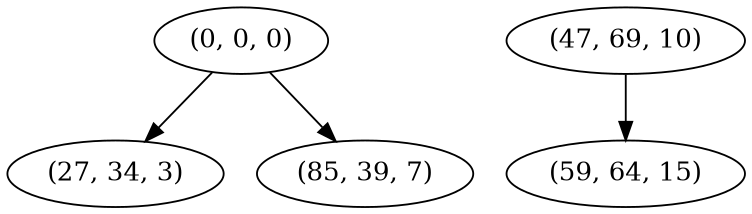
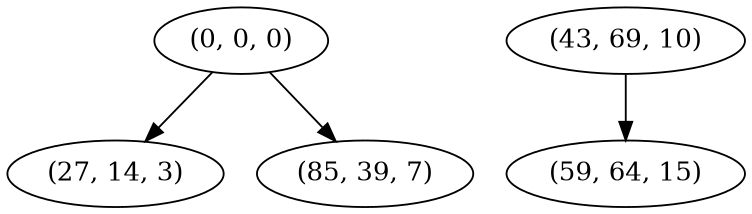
node "(47, 69, 10)": label "(47, 69, 10)" -> "(43, 69, 10)"
node "(27, 34, 3)": label "(27, 34, 3)" -> "(27, 14, 3)"
